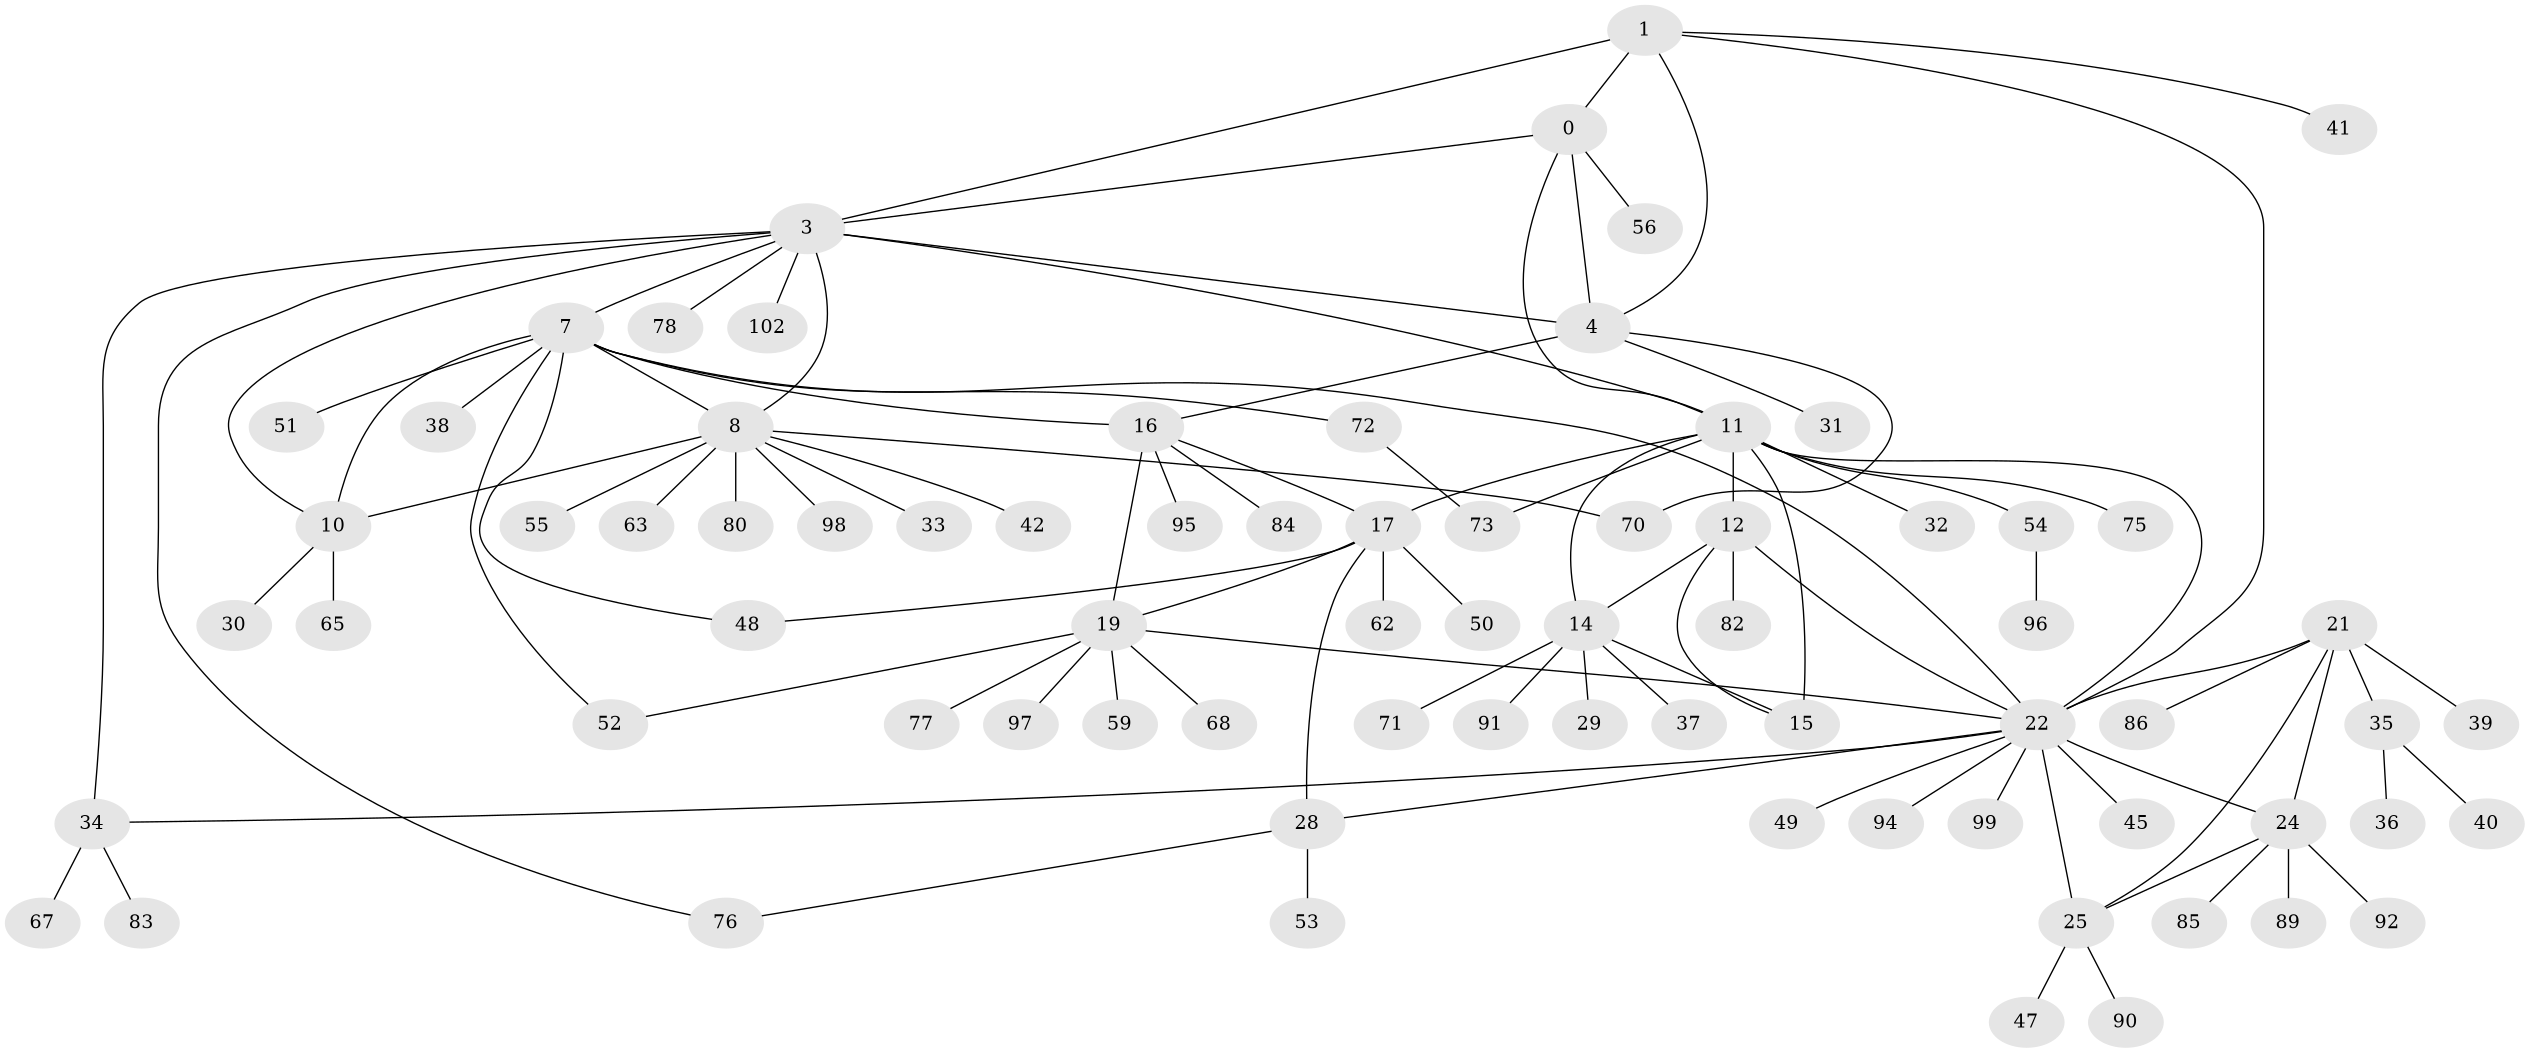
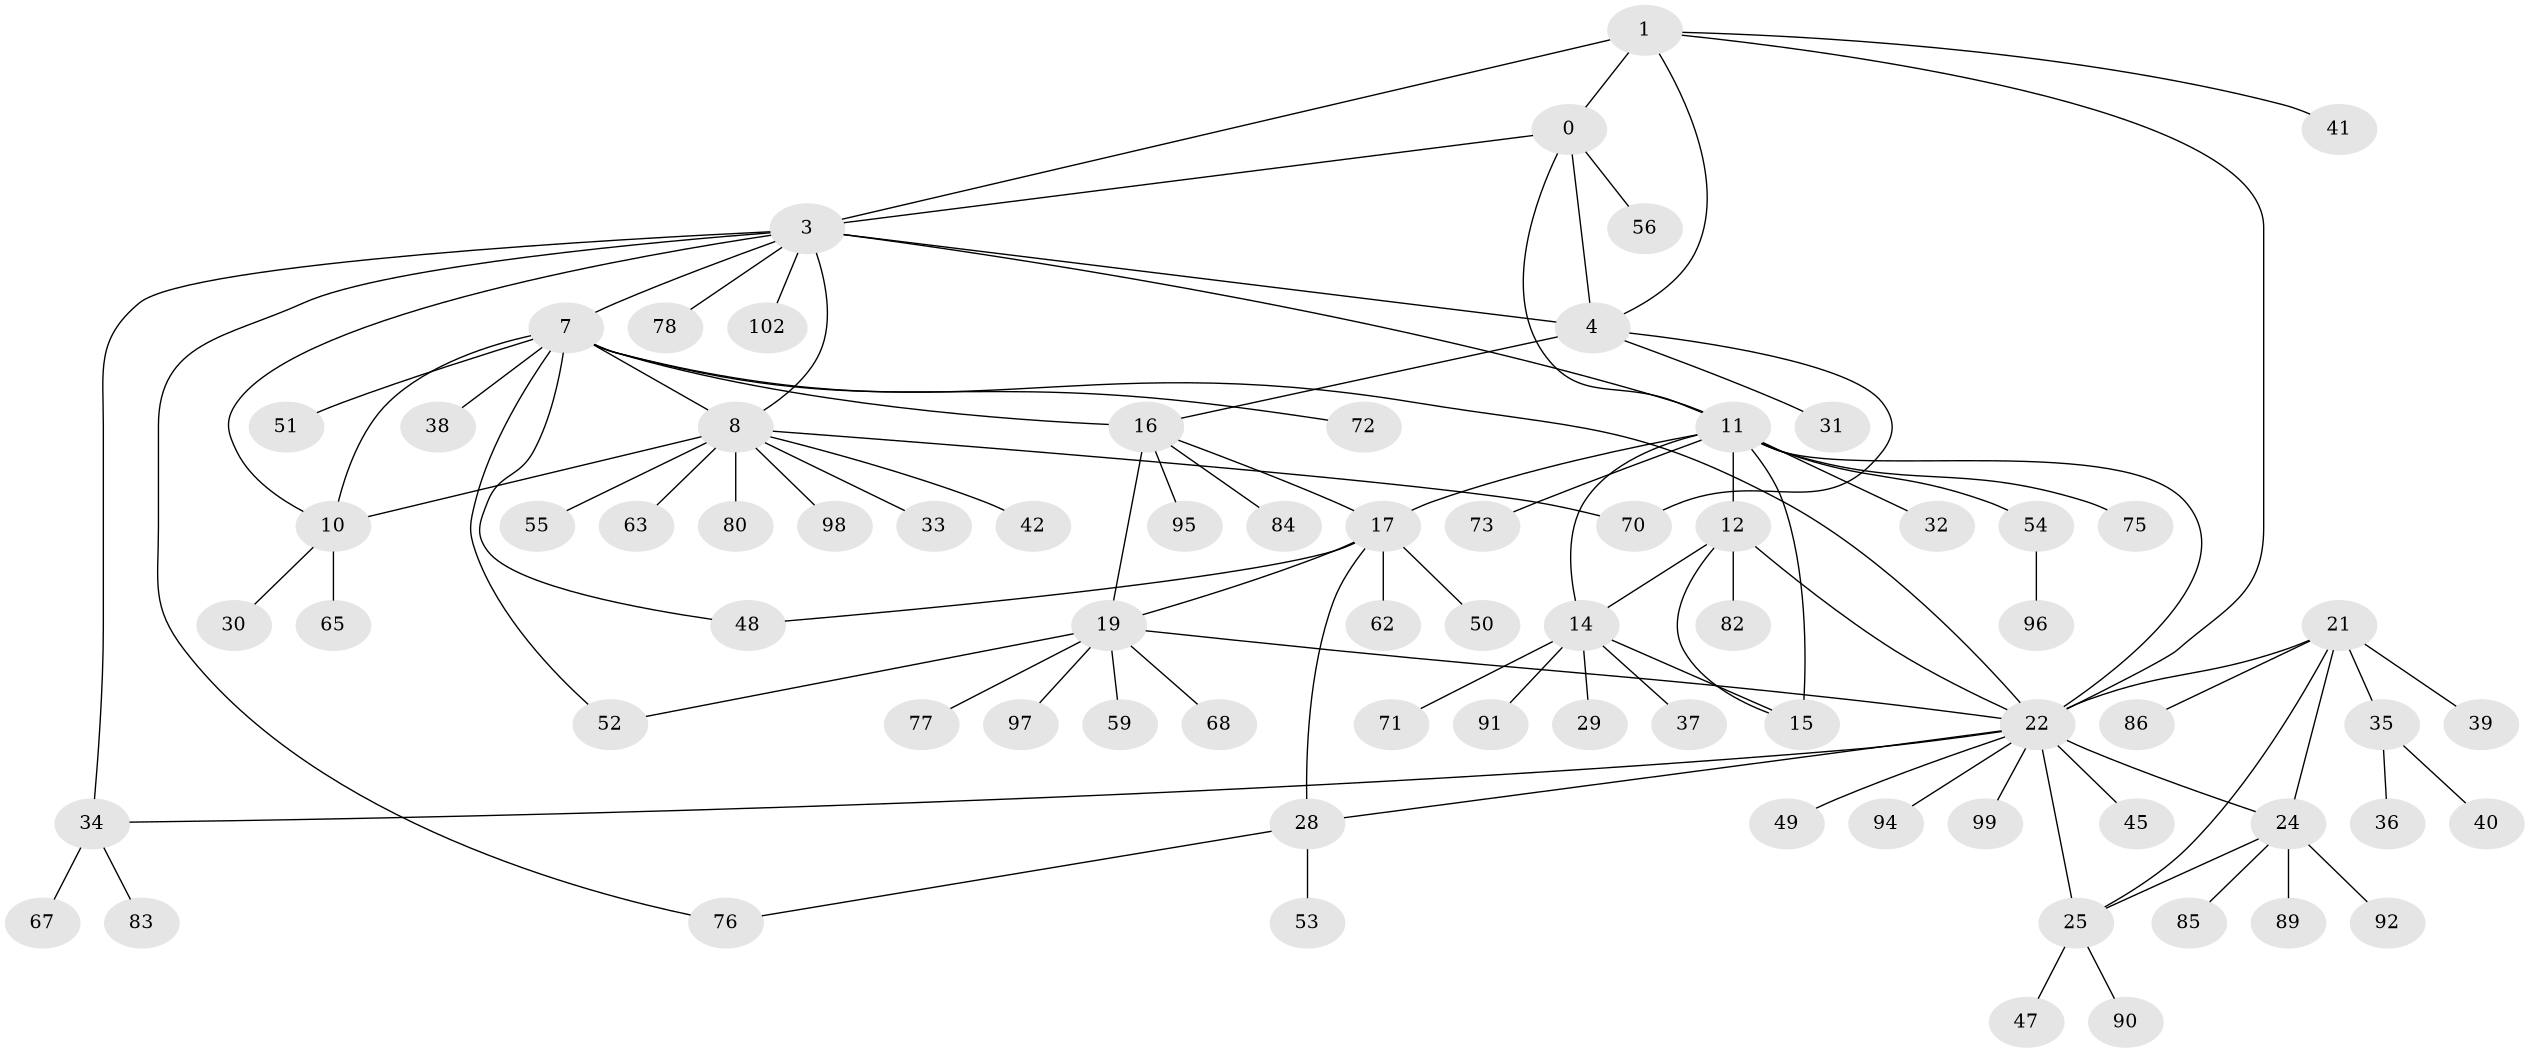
edge "72" -- "73": removed
